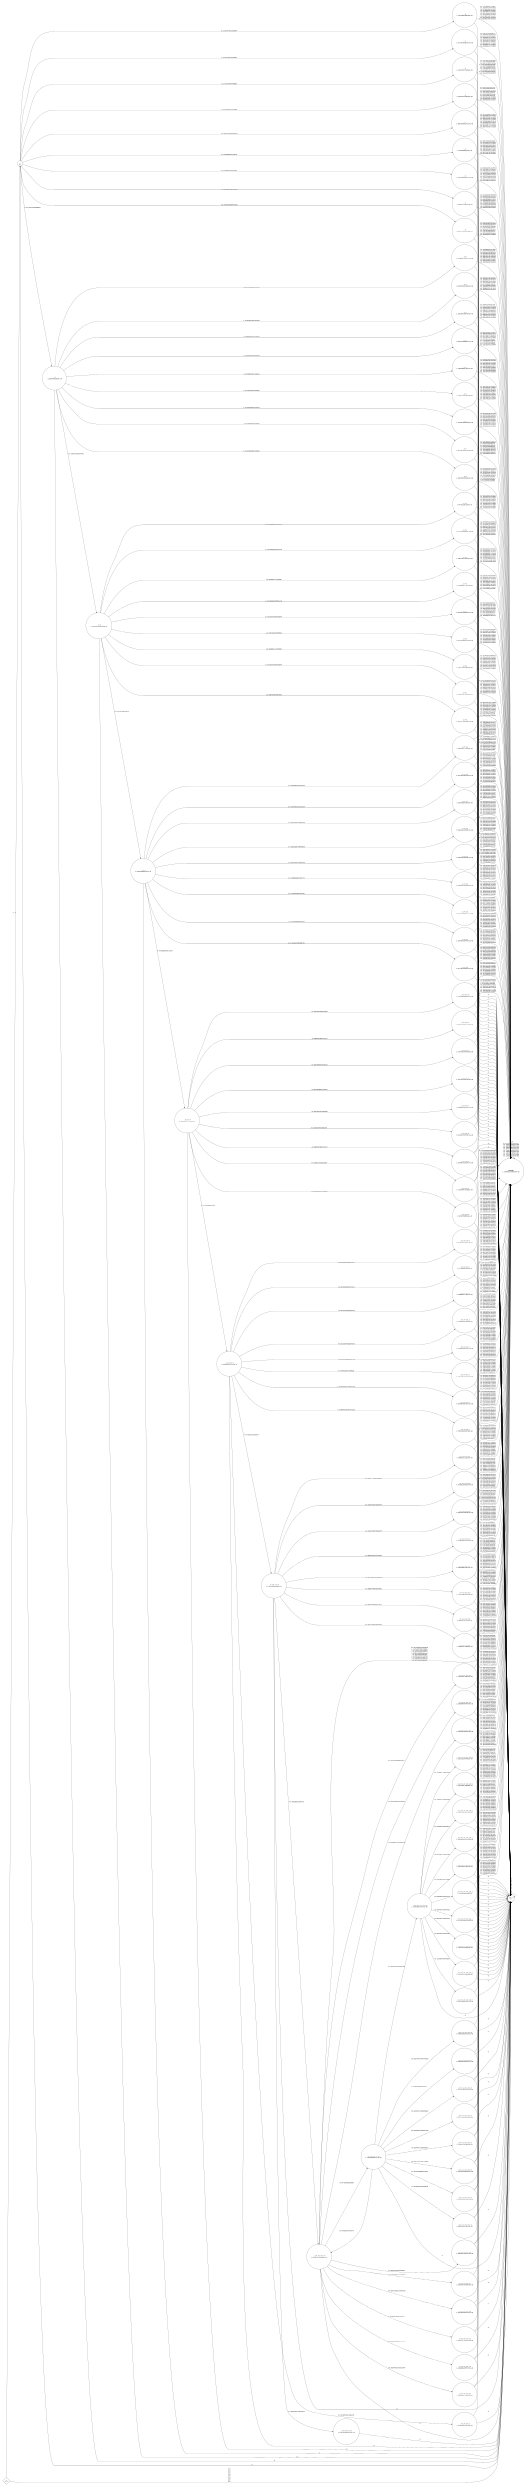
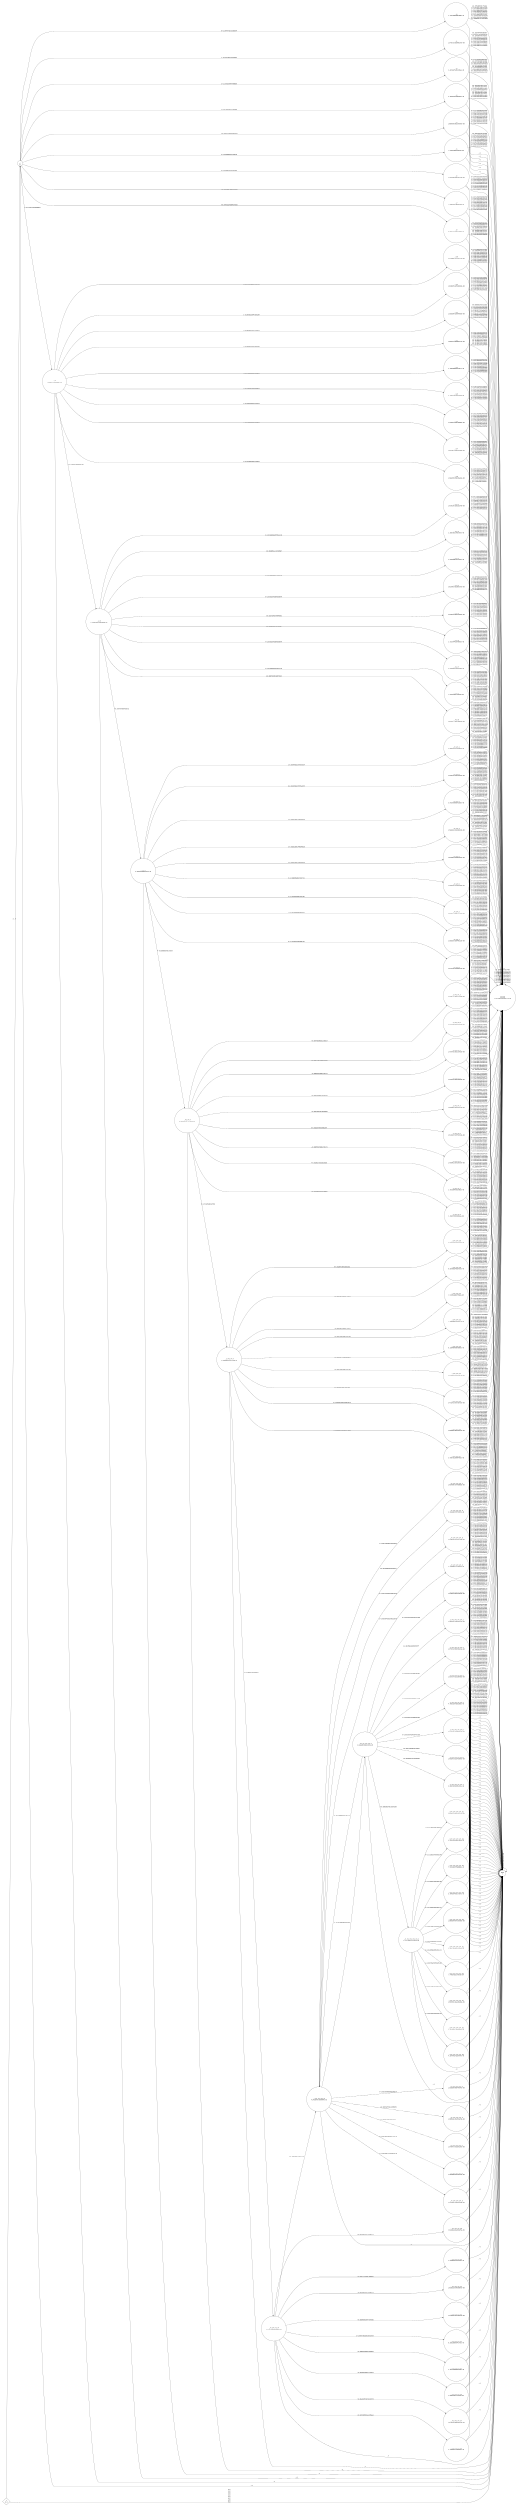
edge ".,9,9,9,9,9,9,9 9.291507072938959e-10" -> "UNKNOWN 1.1699881485985679e-08": now ".,9,9,9,9,9,9,7 1.0766283888018944e-08" -> "UNKNOWN 1.1699881485985679e-08"
